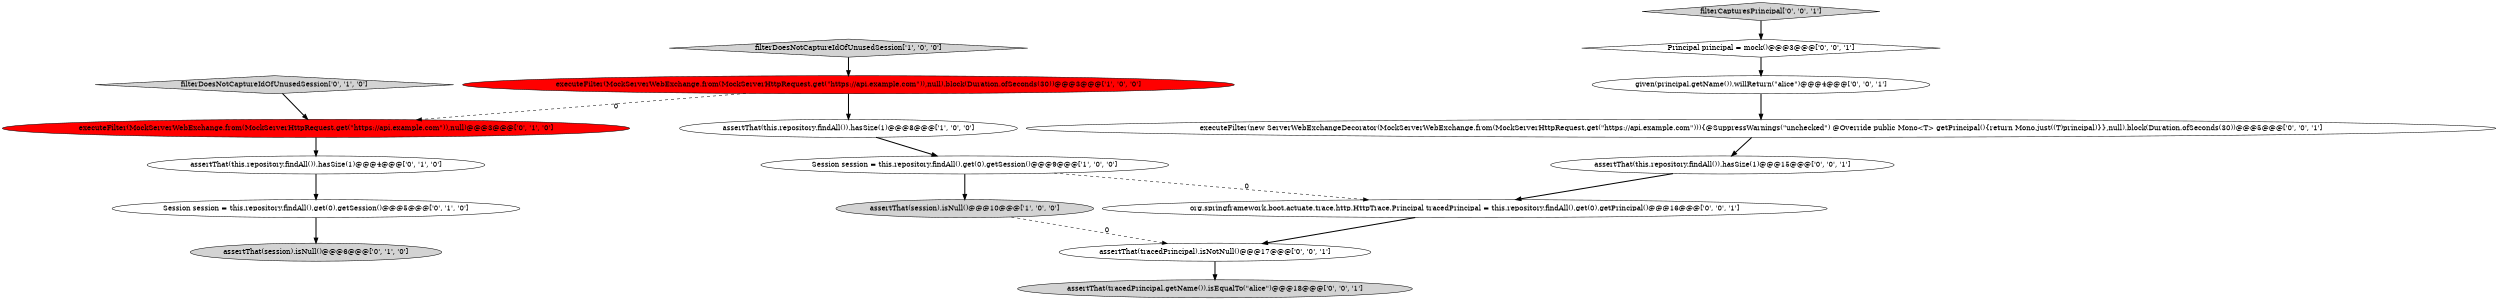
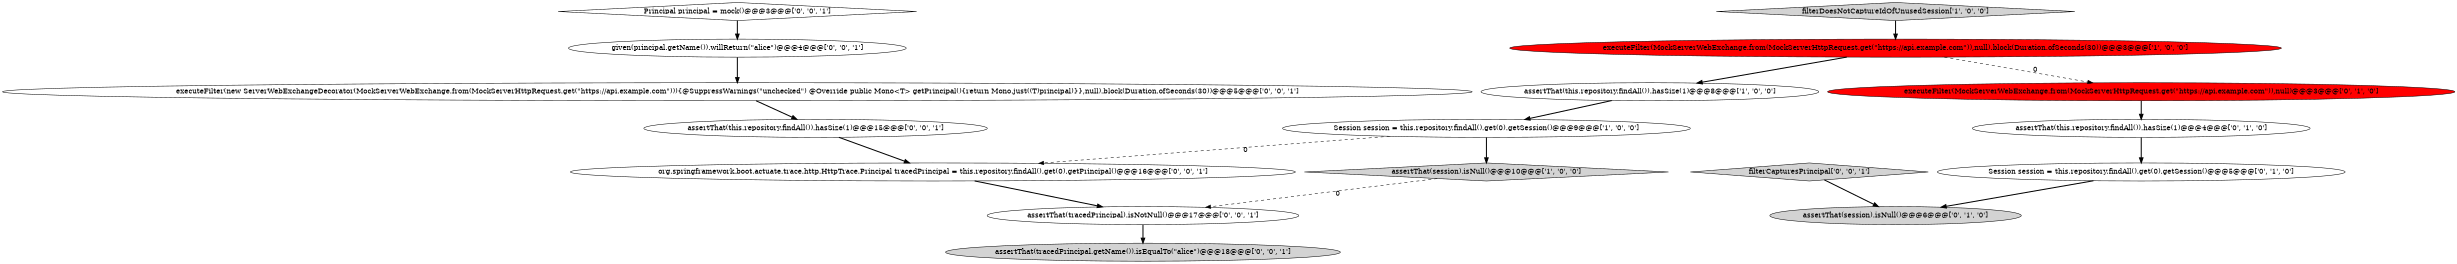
edge "filterCapturesPrincipal['0', '0', '1']" -> "Principal principal = mock()@@@3@@@['0', '0', '1']": now "filterCapturesPrincipal['0', '0', '1']" -> "assertThat(session).isNull()@@@6@@@['0', '1', '0']"
node "filterDoesNotCaptureIdOfUnusedSession['0', '1', '0']": removed
node "assertThat(session).isNull()@@@10@@@['1', '0', '0']": shape ellipse -> diamond
